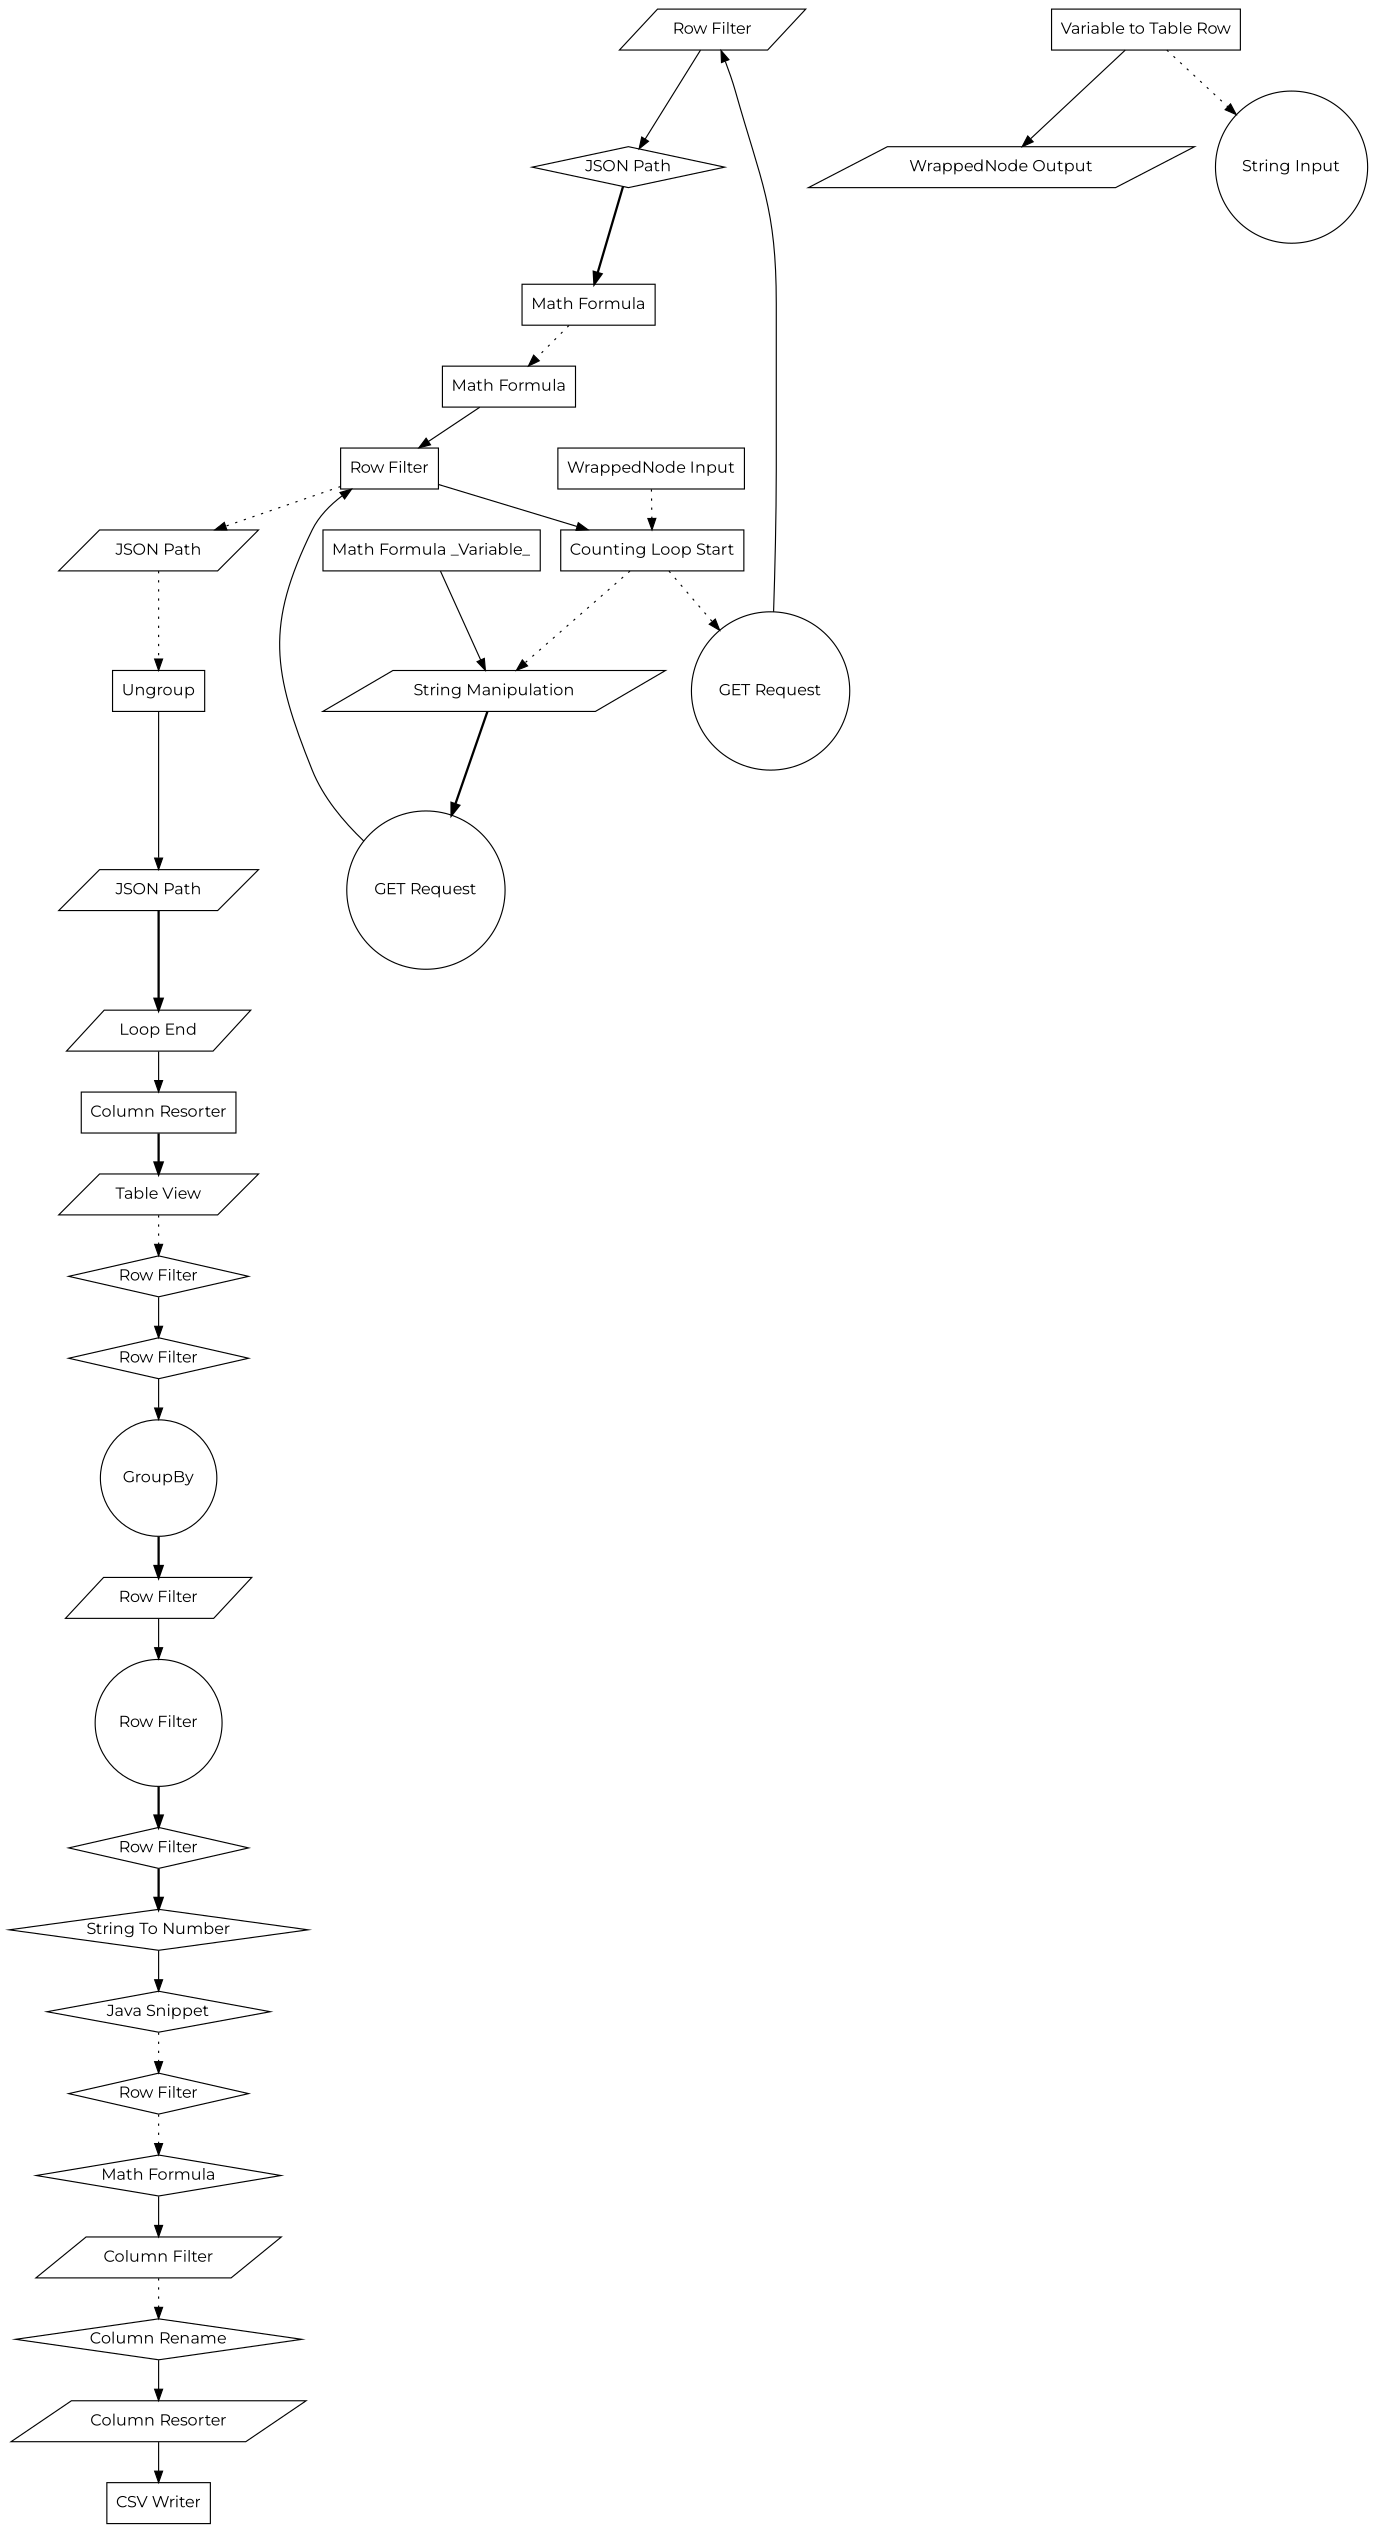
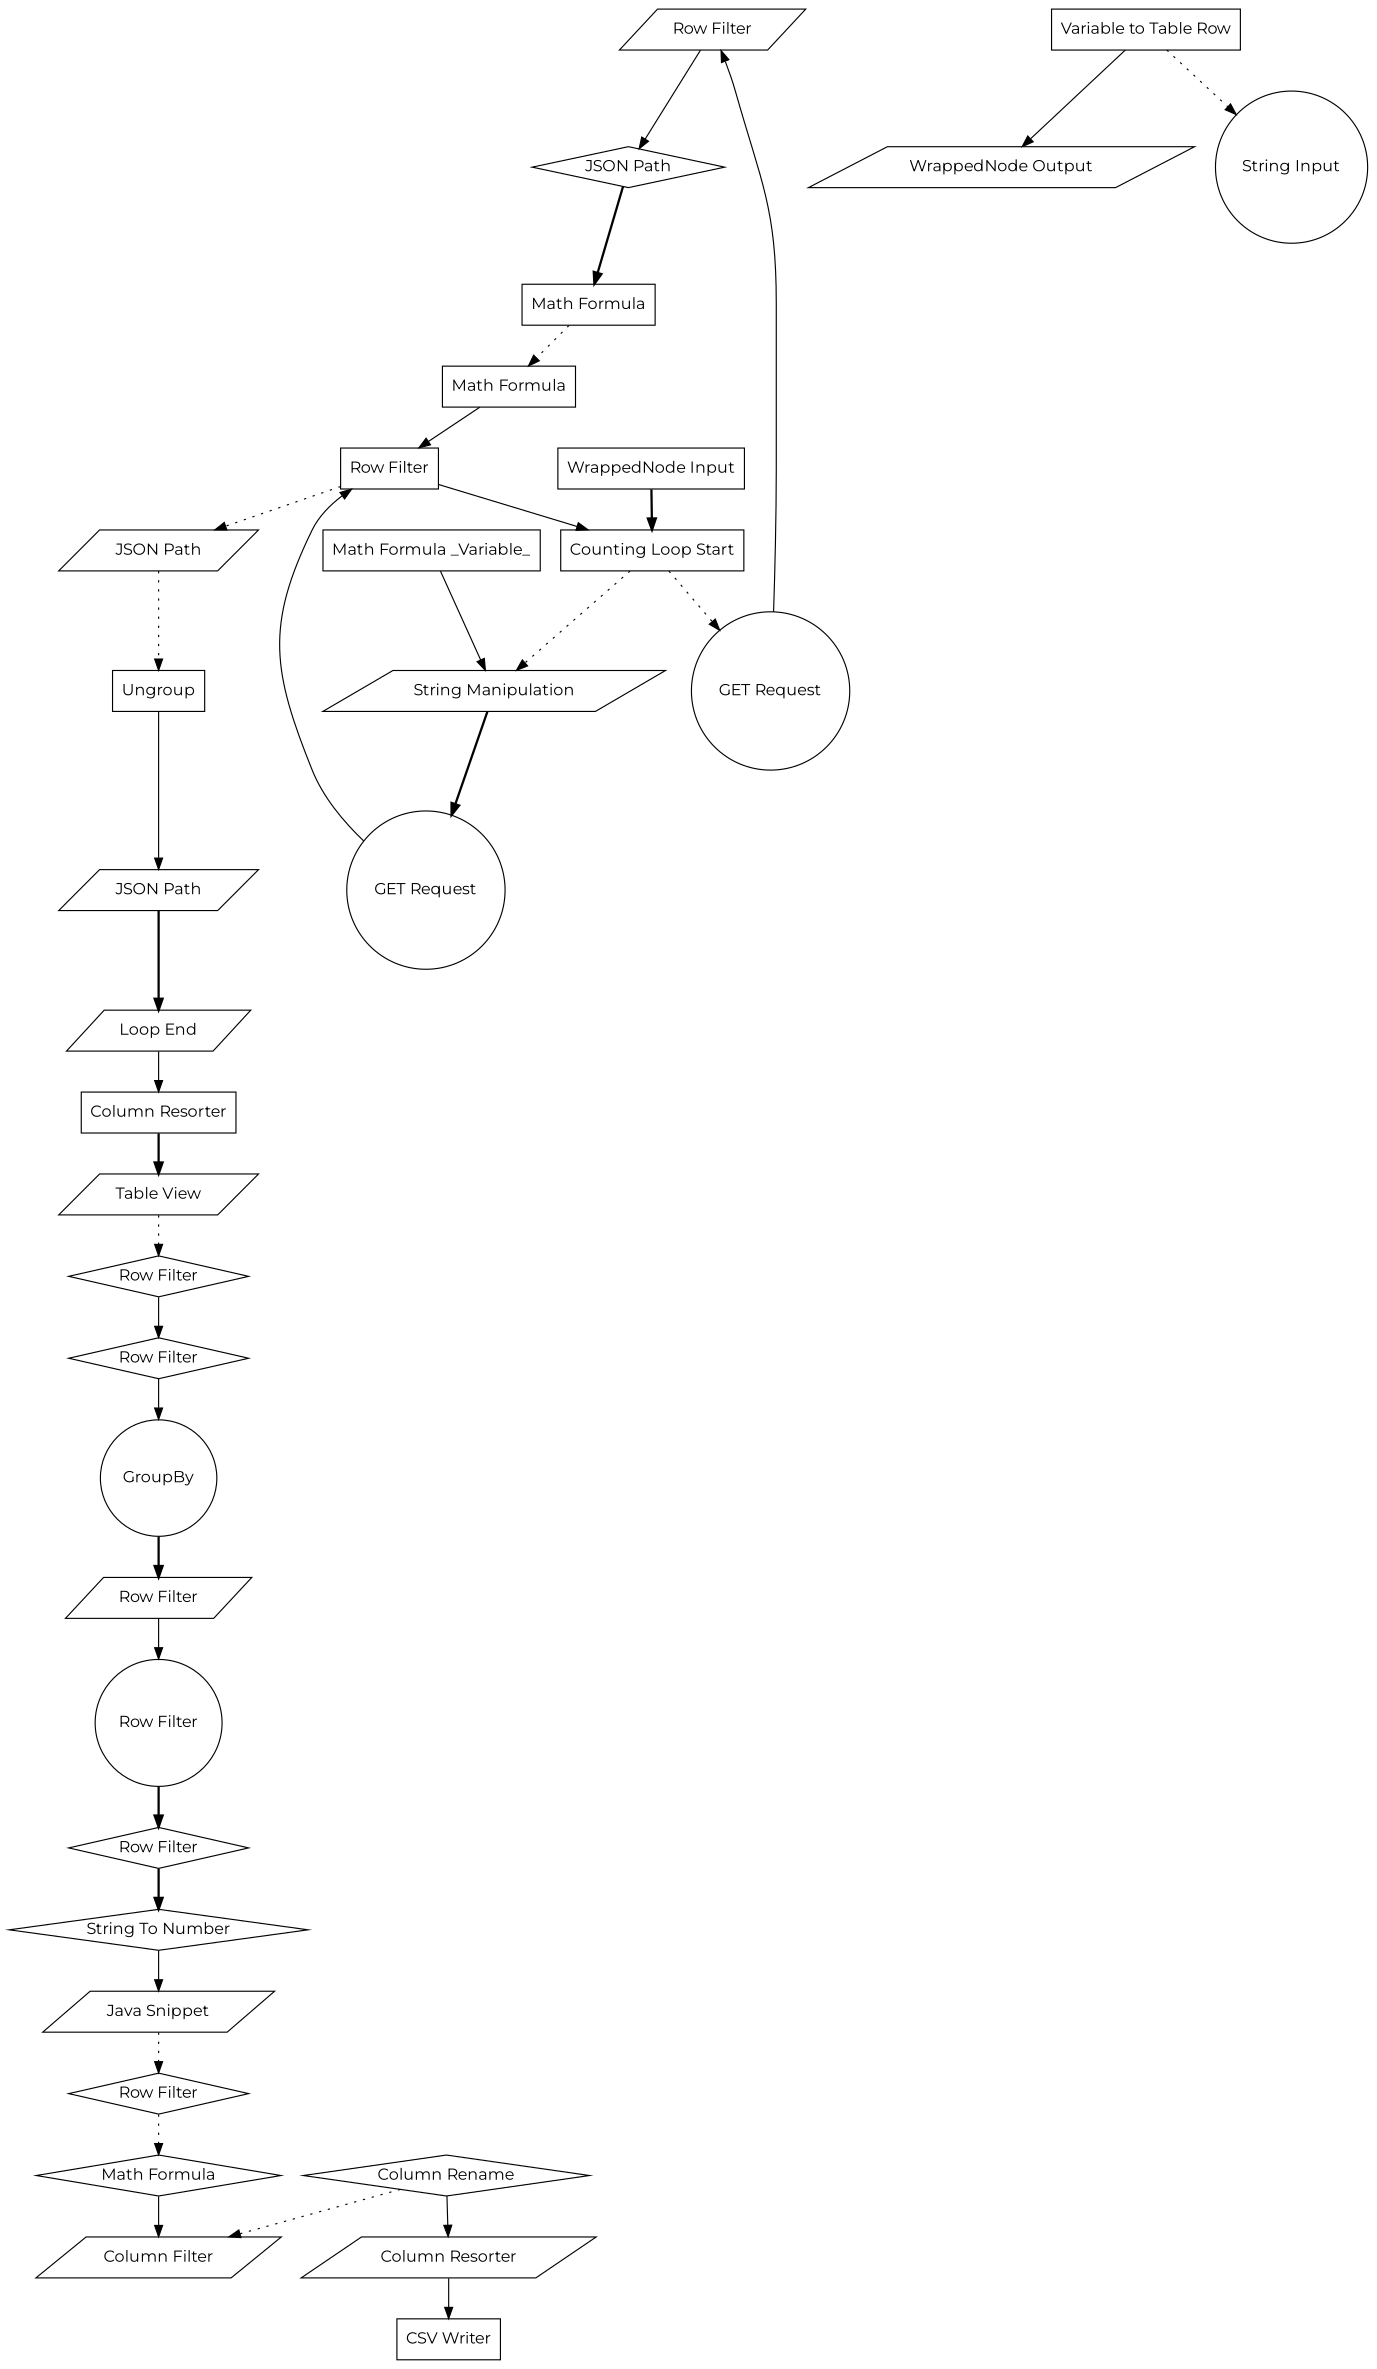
edge "WrappedNode Input" -> "Counting Loop Start": style dotted -> bold
node "Java Snippet": shape diamond -> parallelogram
edge "Column Filter" -> "Column Rename": reversed
